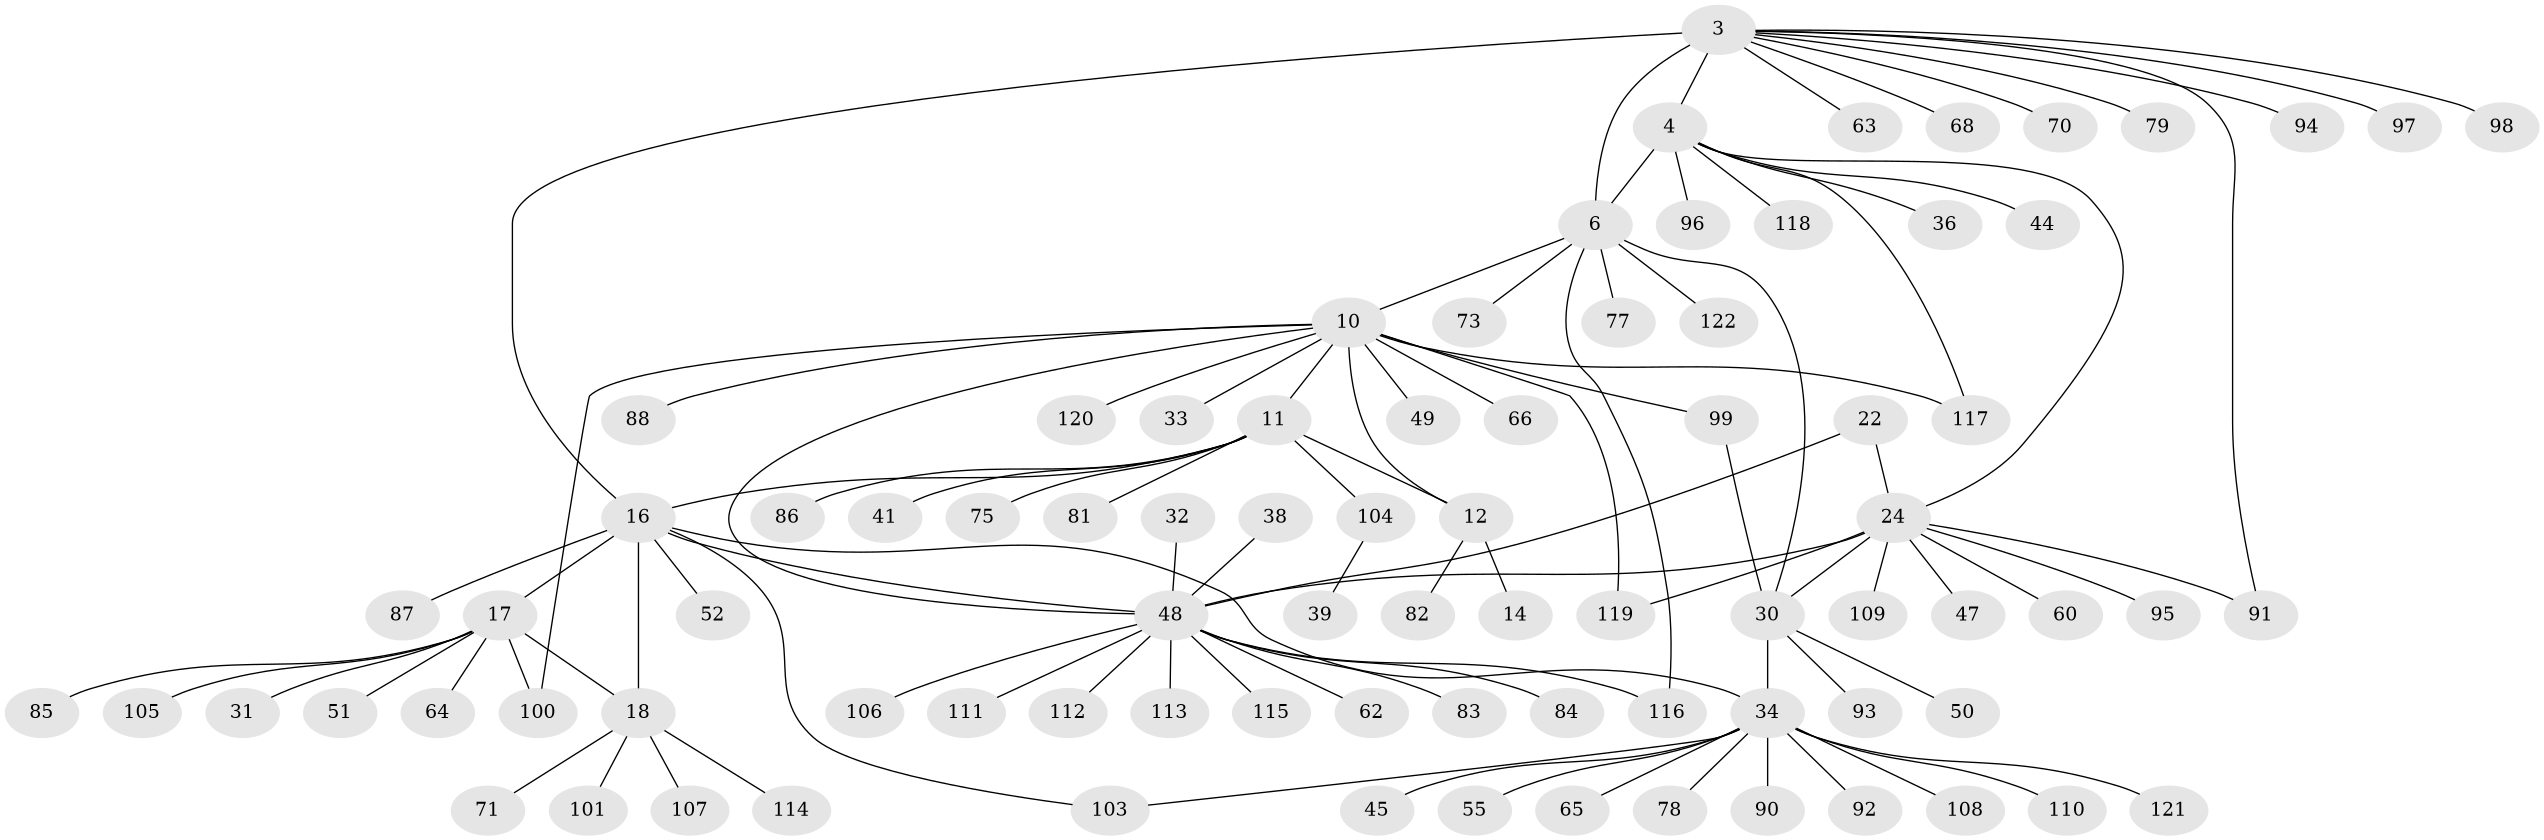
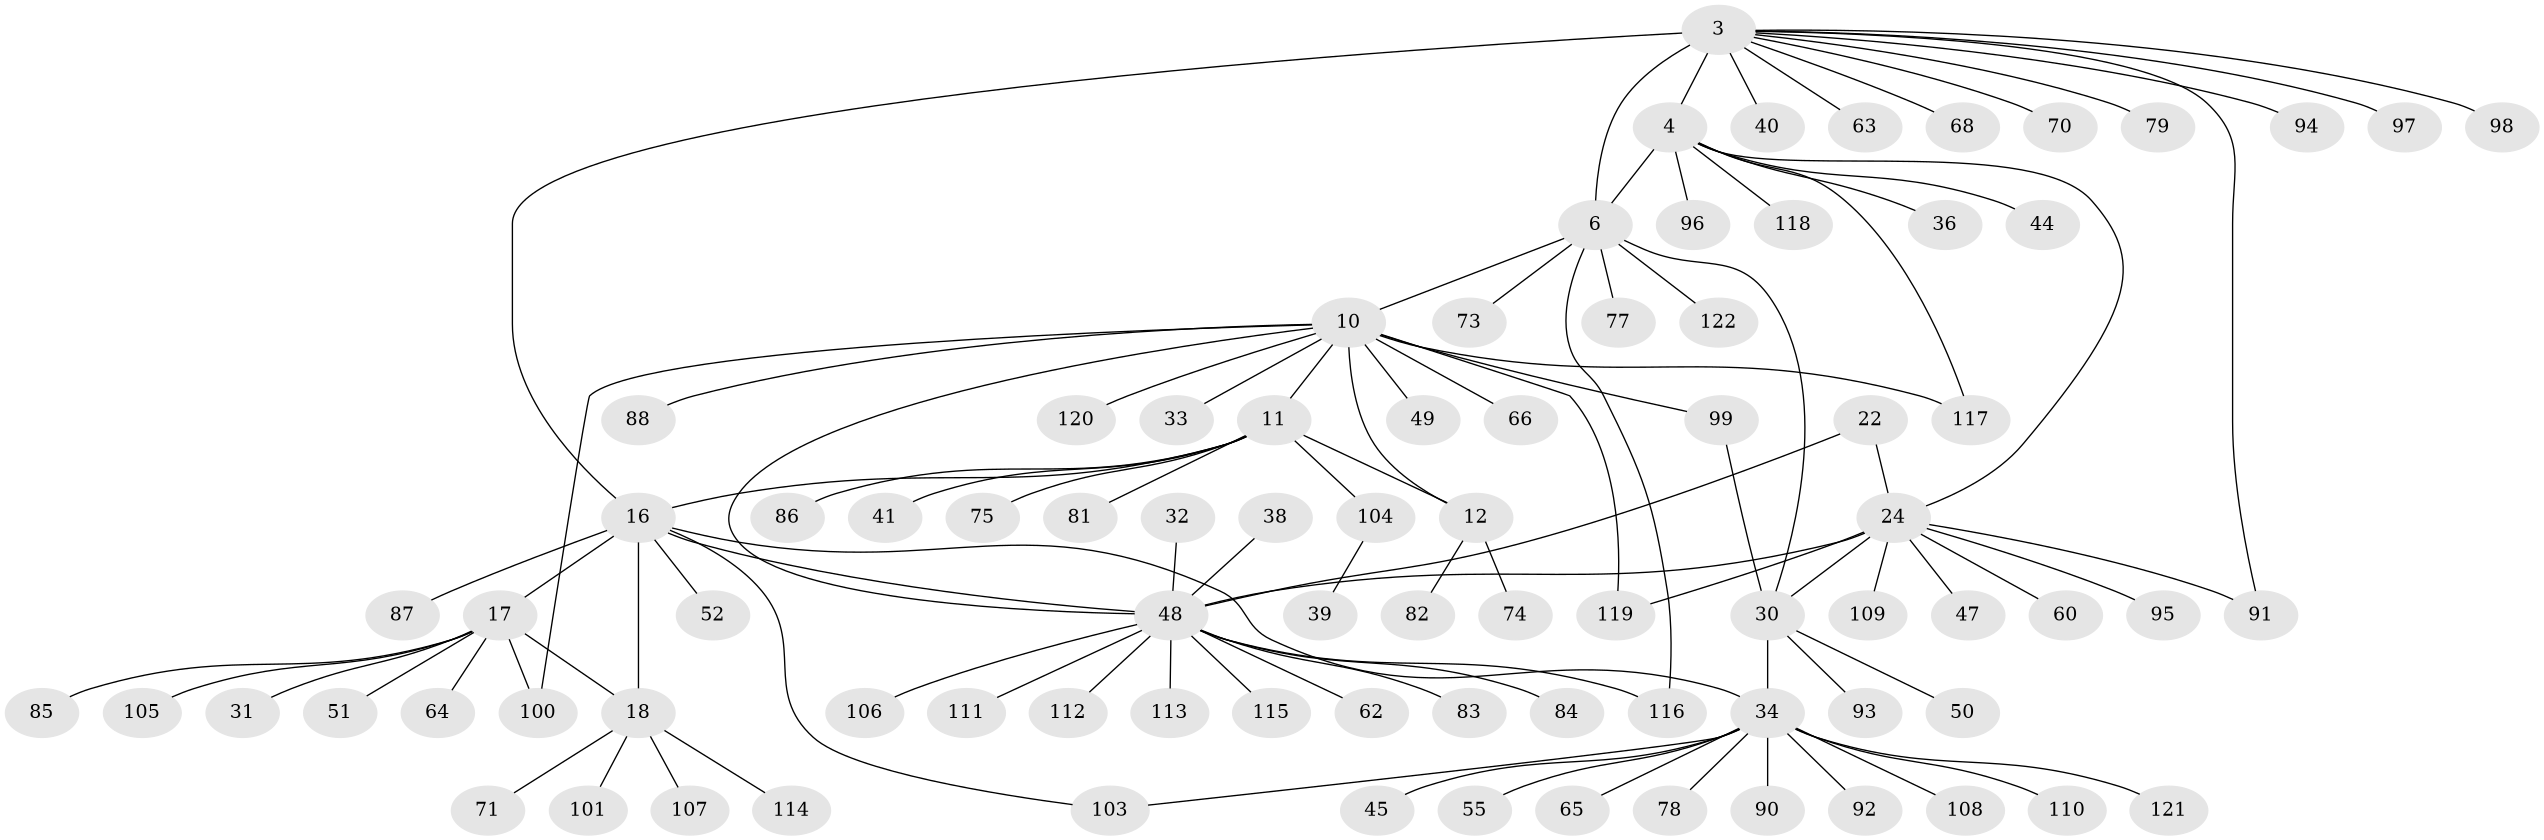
node "40": added
node "14": label "14" -> "74"
